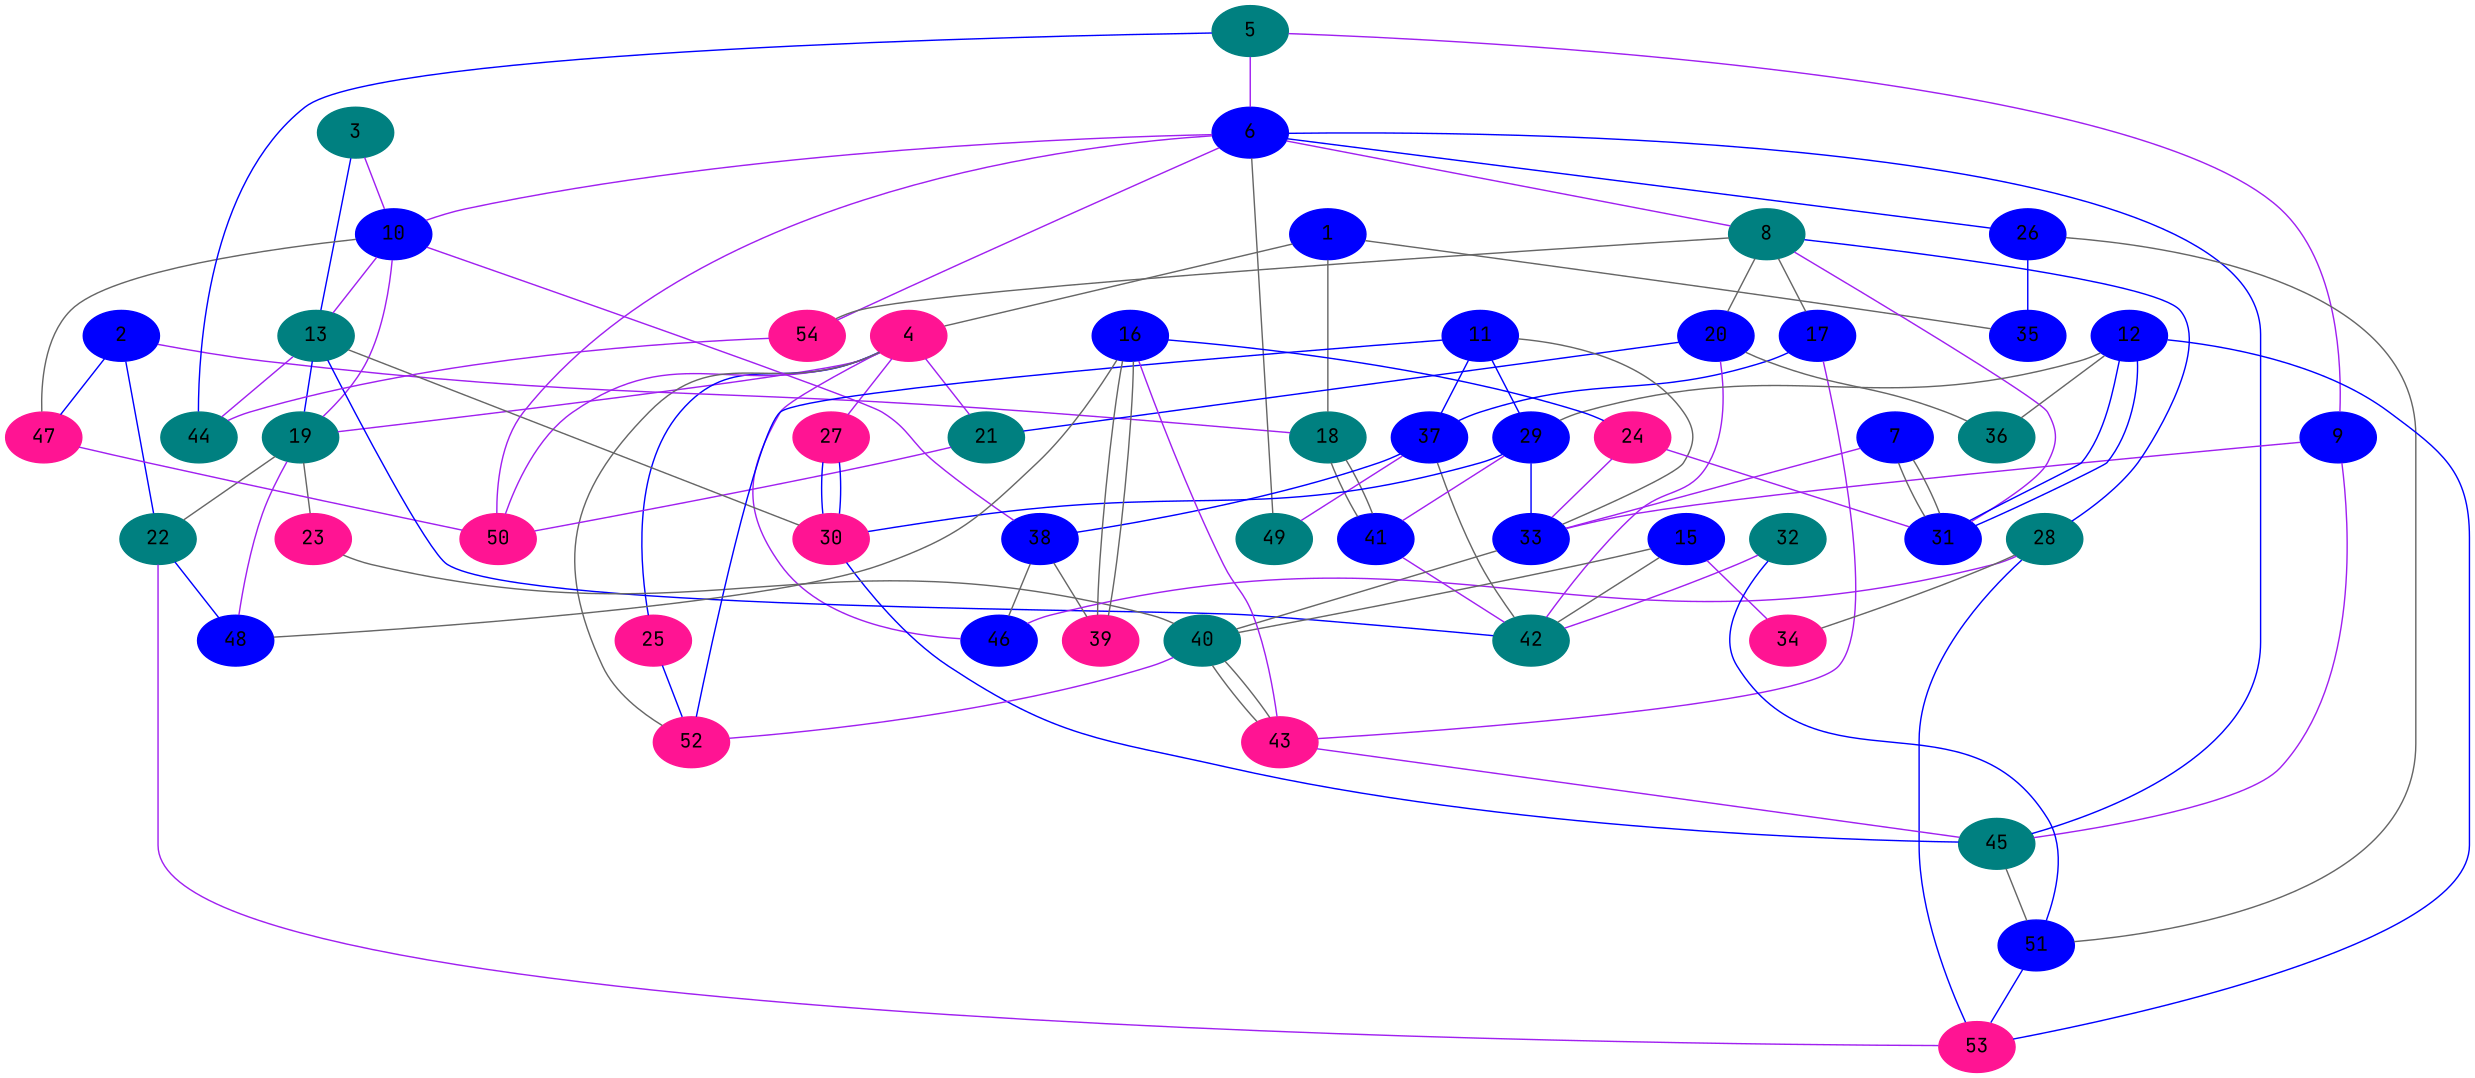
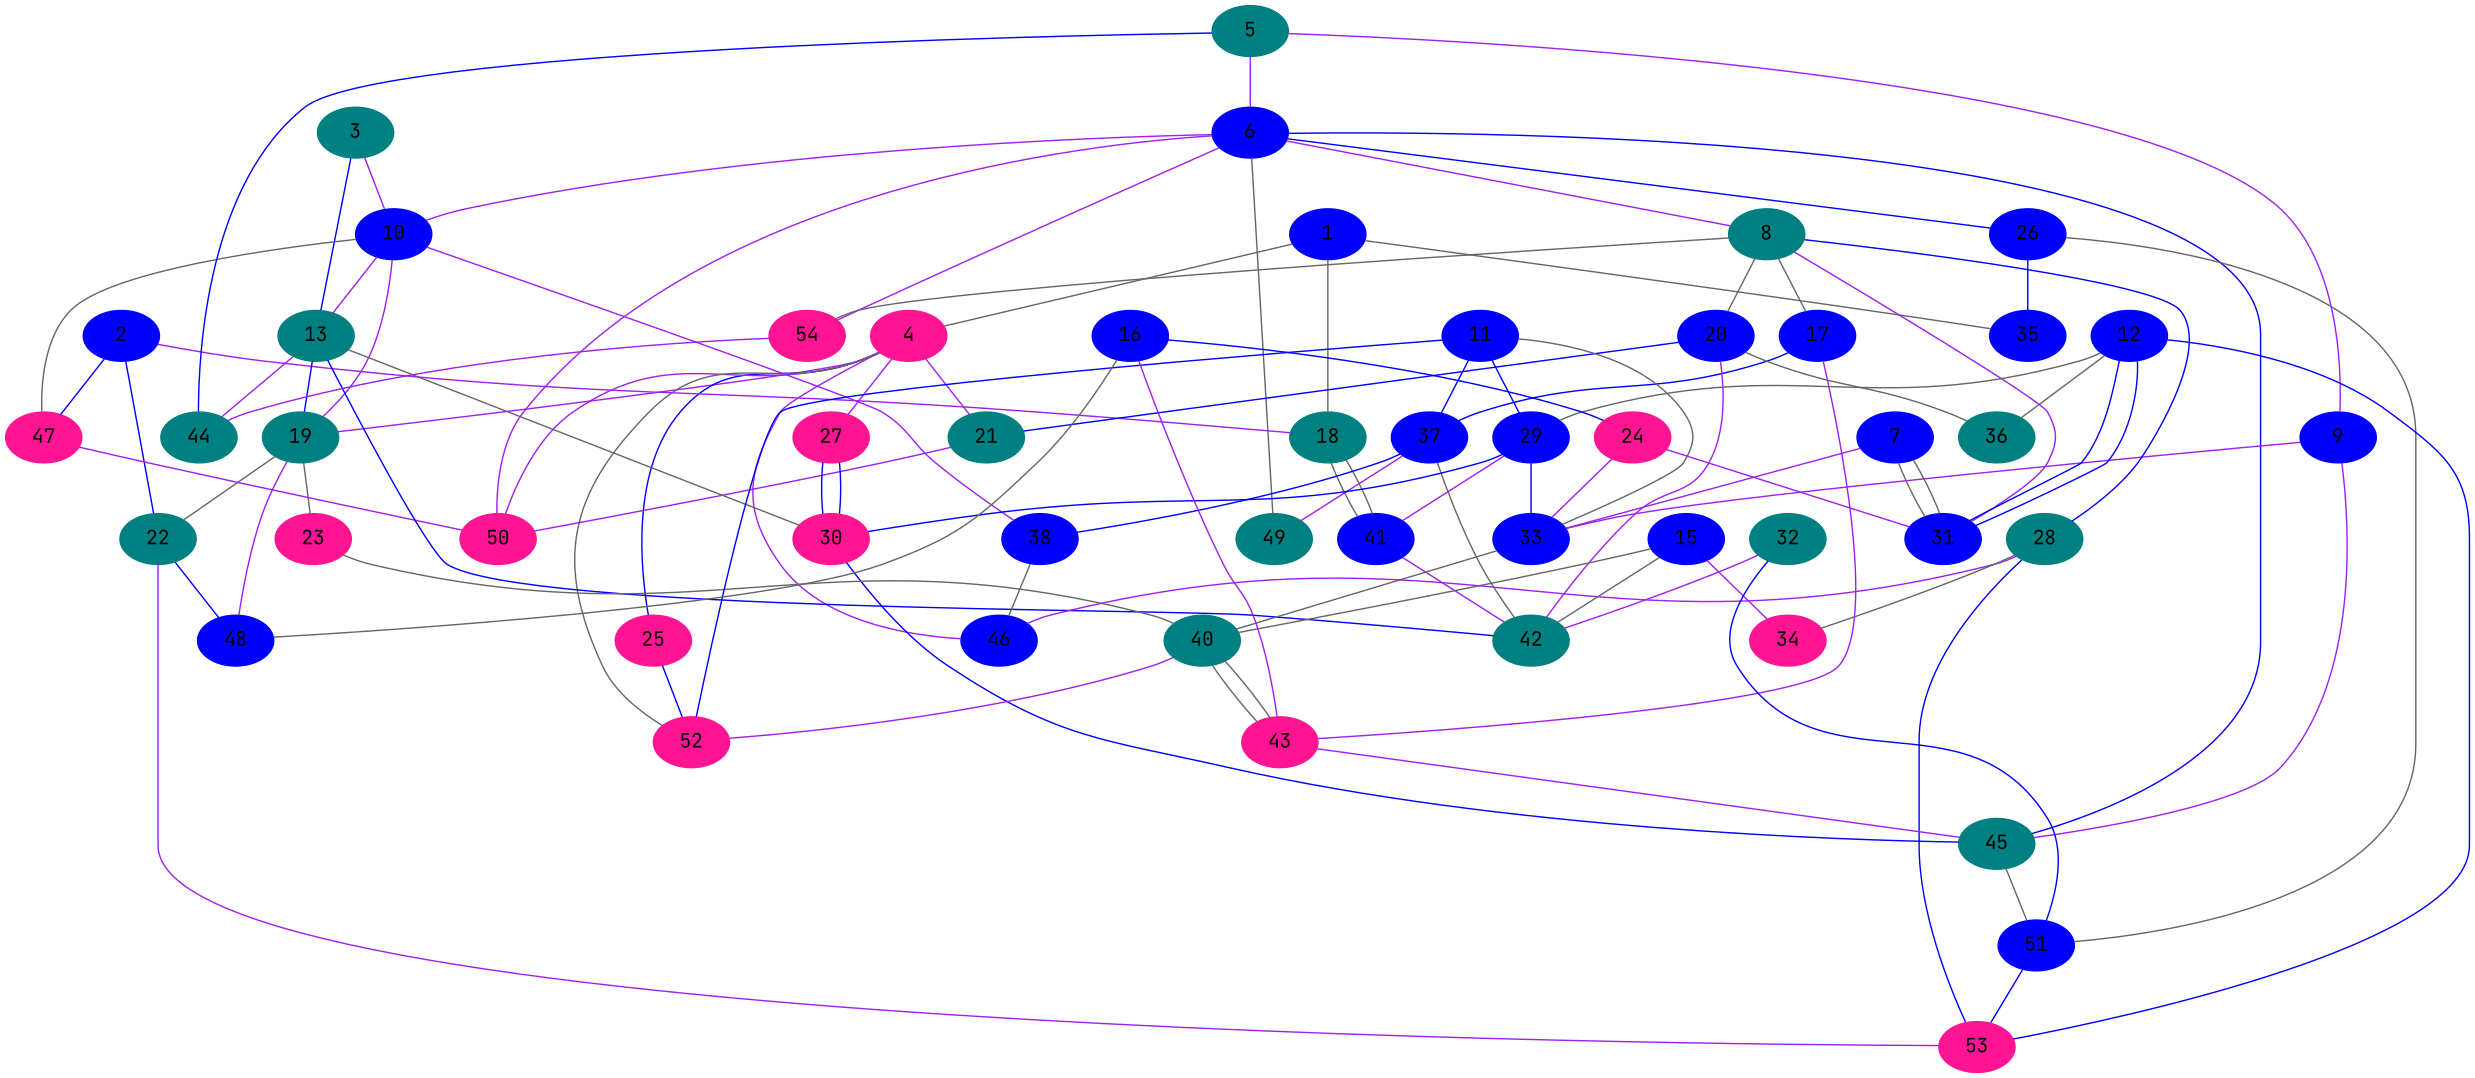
node "39": removed
